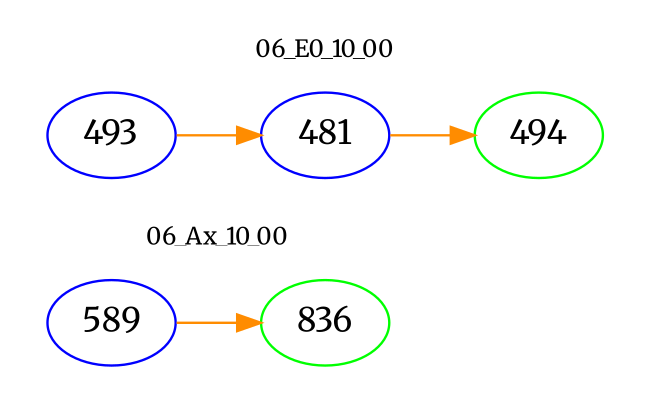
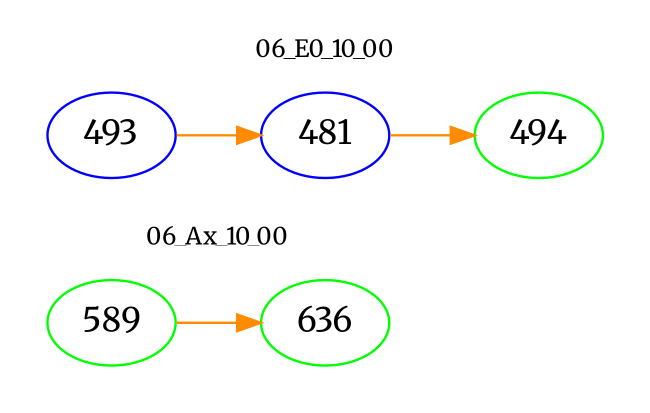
node "589": color blue -> green
node "836": label "836" -> "636"
